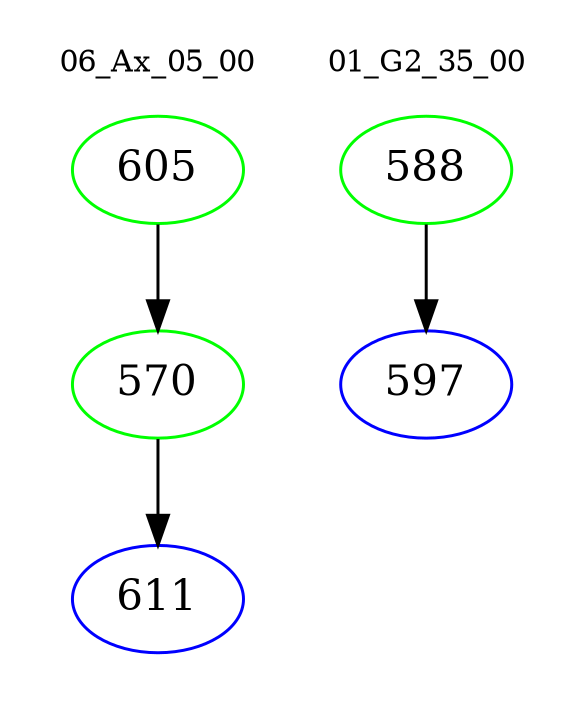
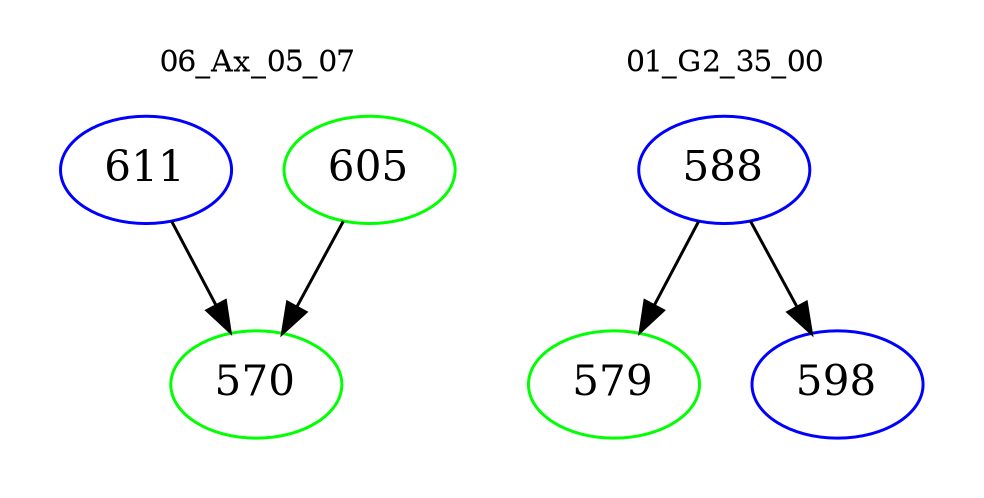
cluster "06_Ax_05_00": label "06_Ax_05_00" -> "06_Ax_05_07"
node "588": color green -> blue
node "597": label "597" -> "598"
node "579": added
edge "570" -> "611": reversed
